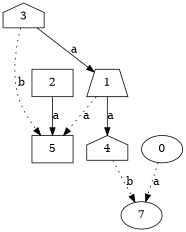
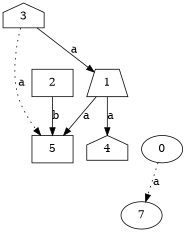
edge "3" -> "5": label "b" -> "a"
edge "1" -> "5": style dotted -> solid
edge "2" -> "5": label "a" -> "b"
edge "4" -> "7": removed, label "b"
